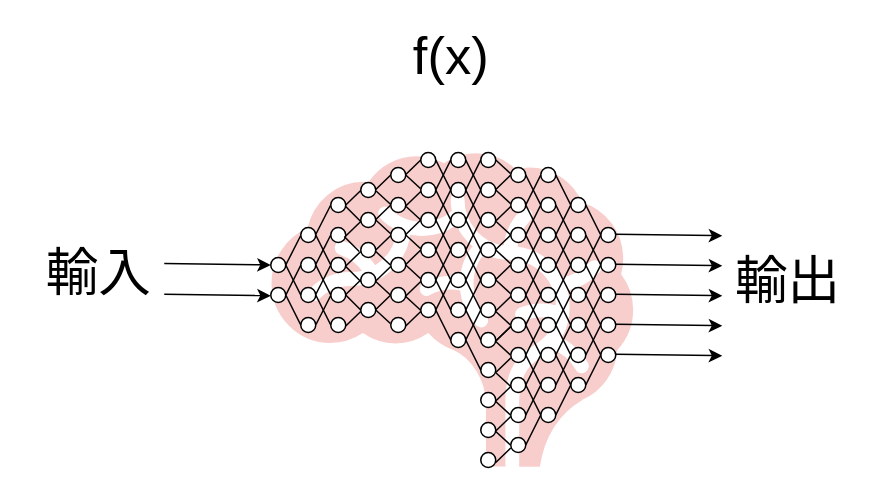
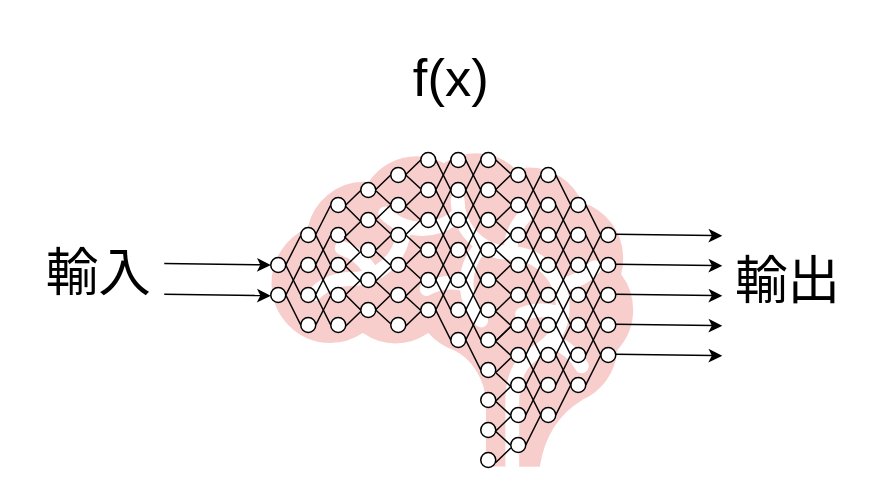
node "f(x)": moved (452, 54) -> (452, 77)
